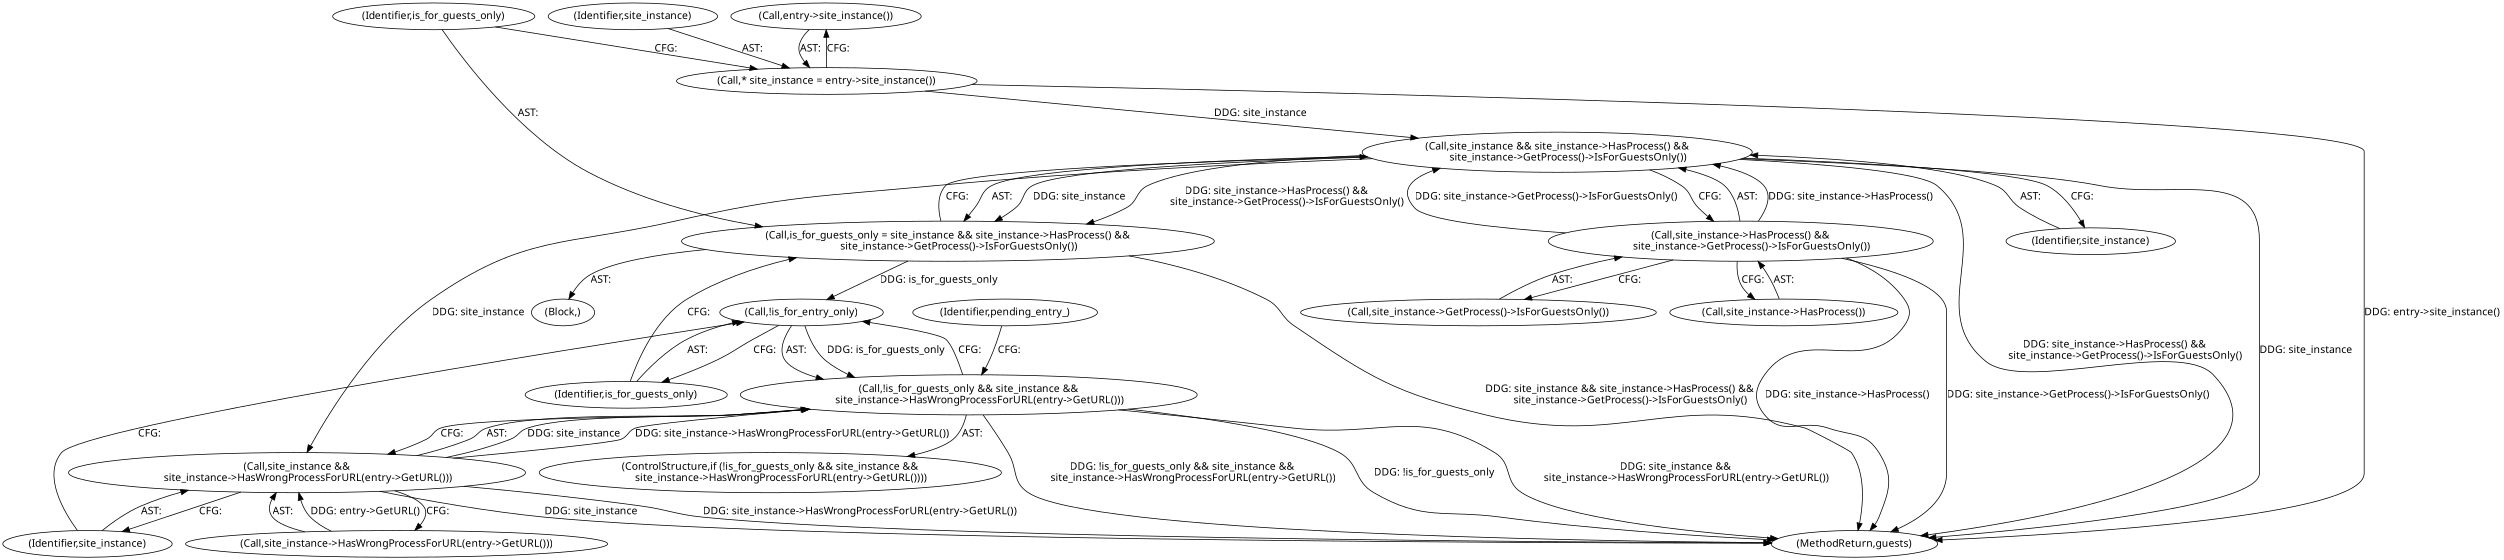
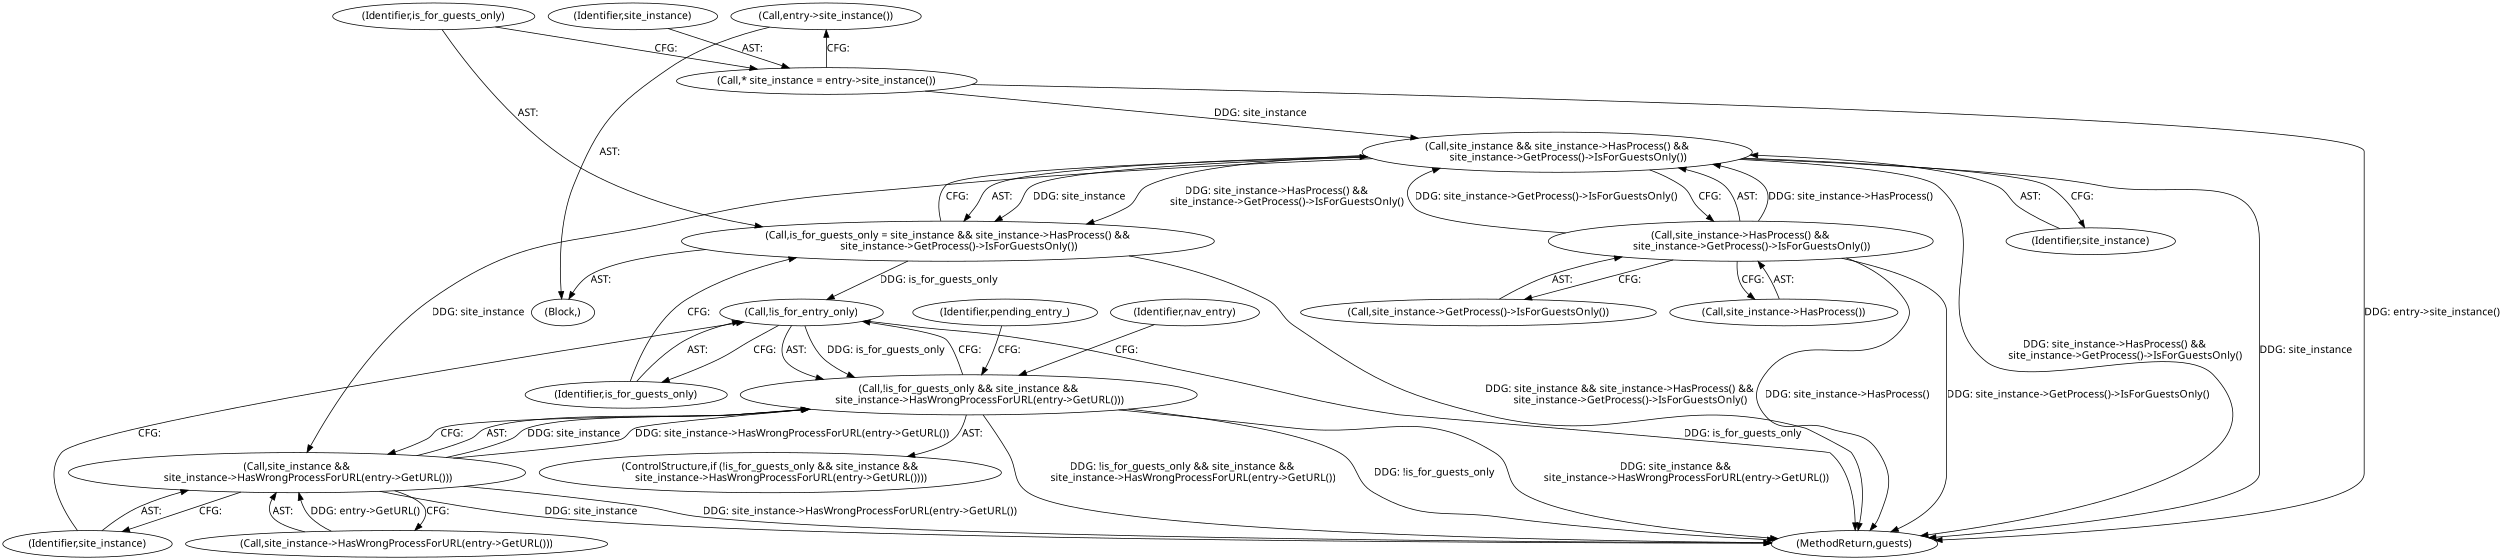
edge "(Call,entry->site_instance())" -> "(Call,* site_instance = entry->site_instance())": now "(Call,entry->site_instance())" -> "(Block,)"
node "(Identifier,nav_entry)": added
edge "(Call,!is_for_entry_only)" -> "(MethodReturn,guests)": added, label "DDG: is_for_guests_only"
